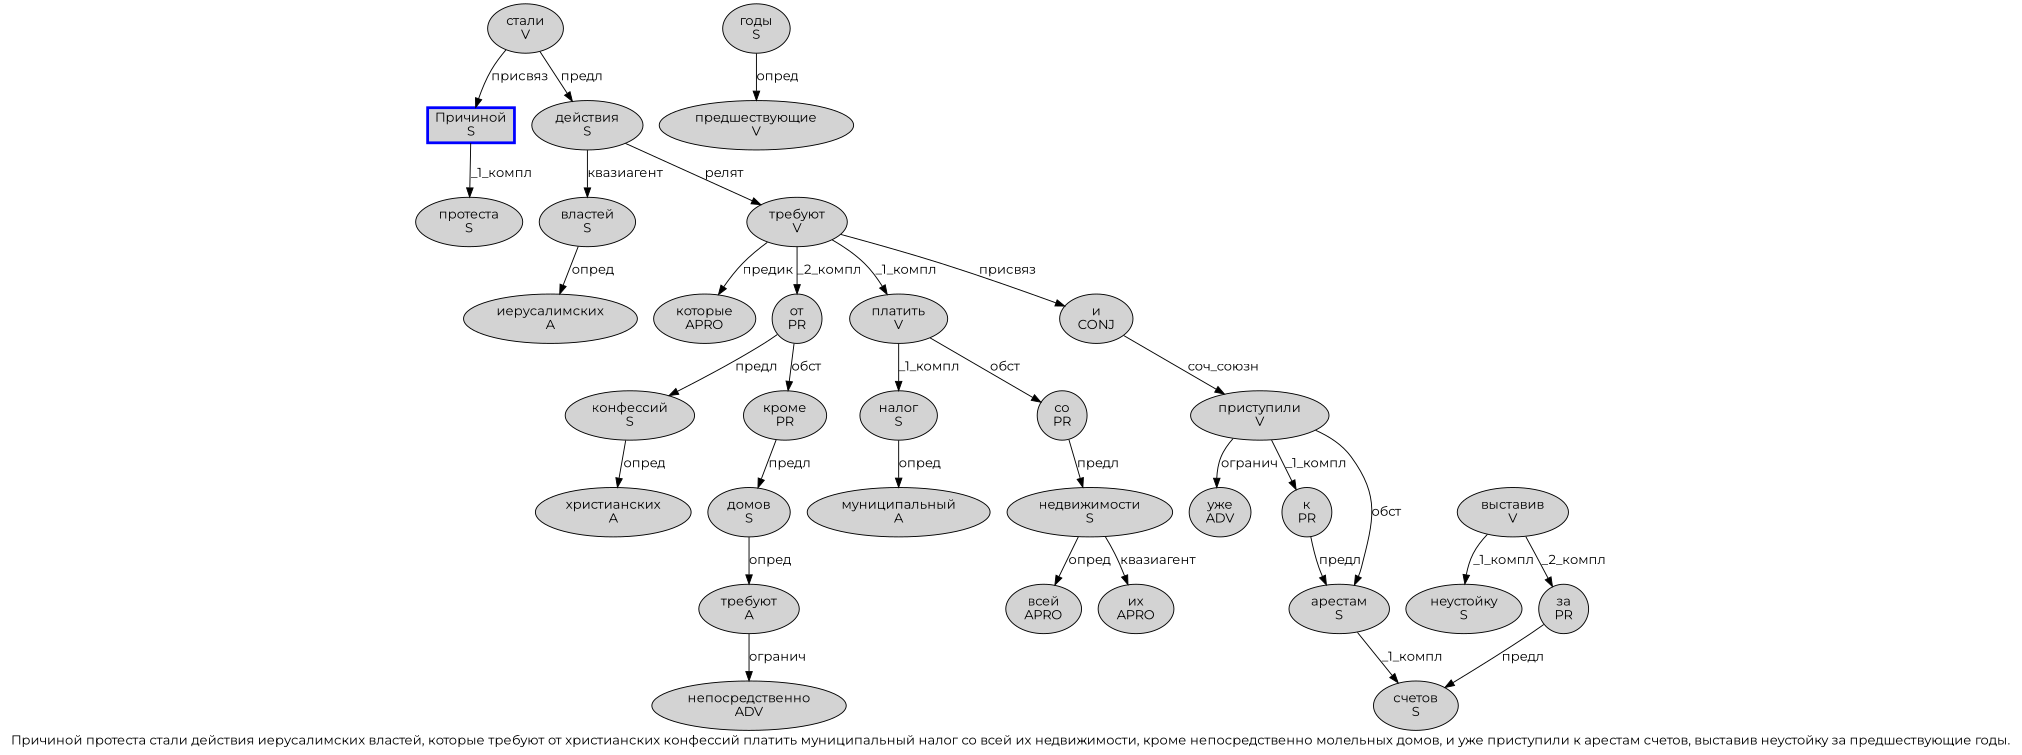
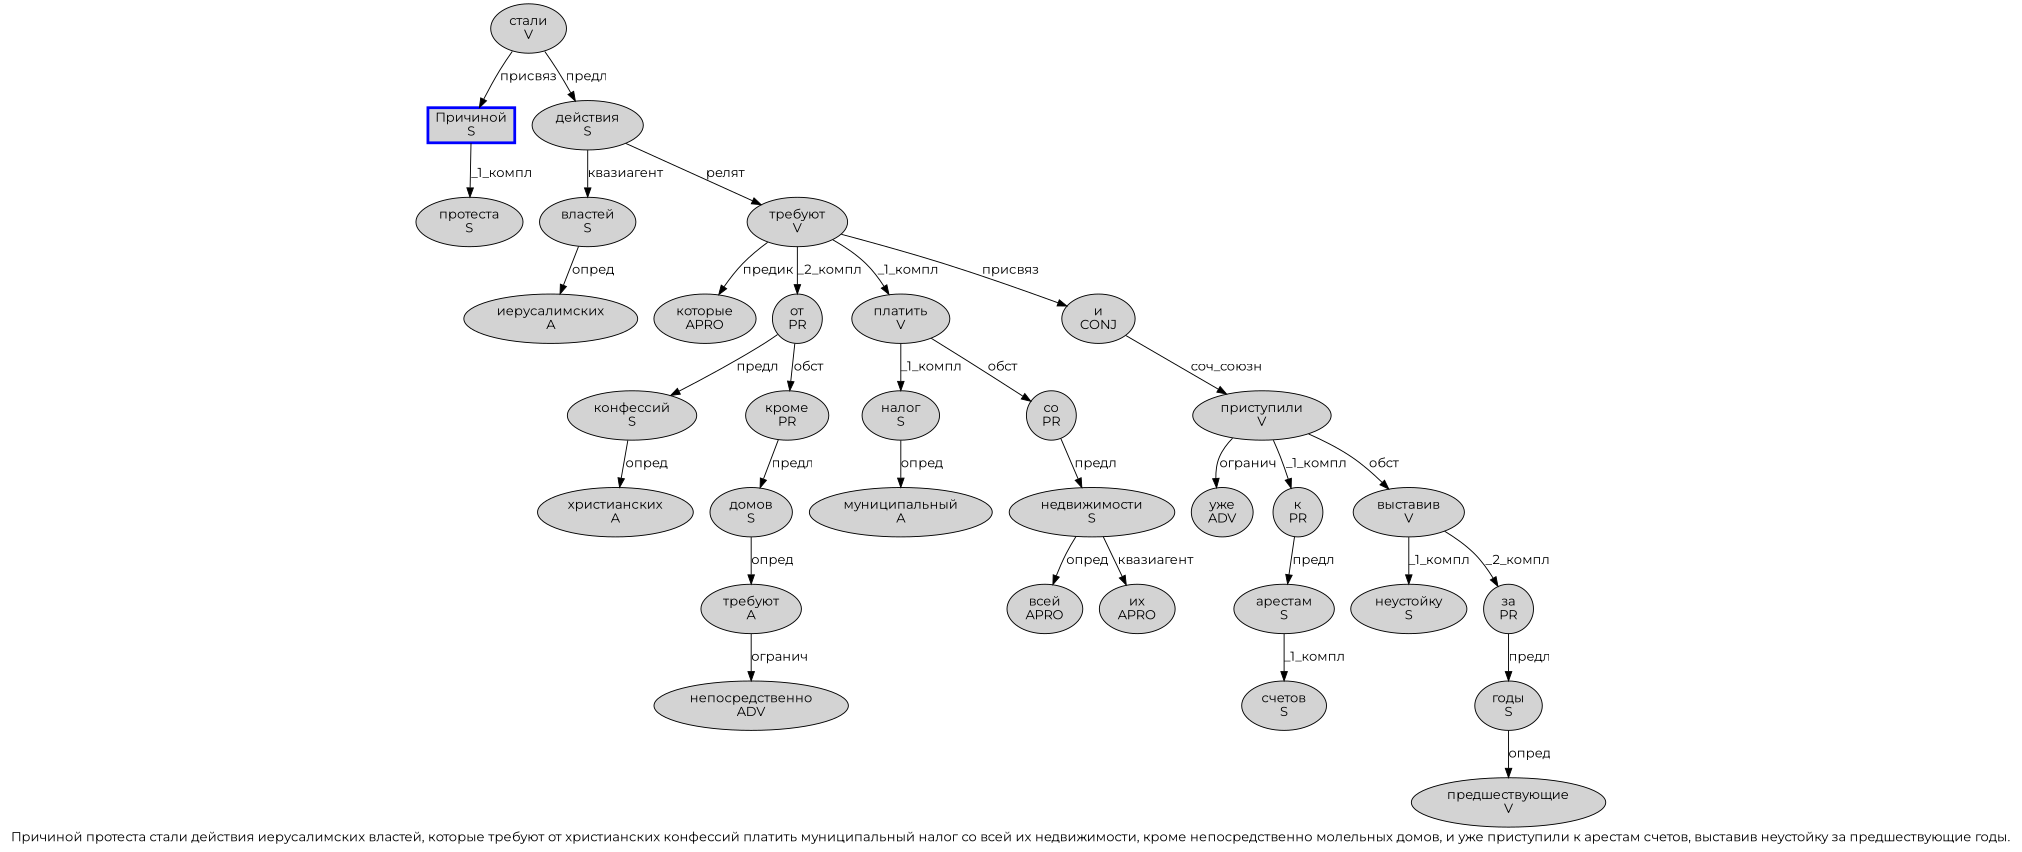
edge "приступили V" -> "арестам S": now "приступили V" -> "выставив V"
edge "за PR" -> "счетов S": now "за PR" -> "годы S"
